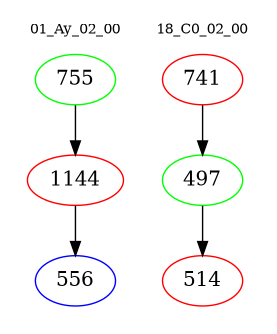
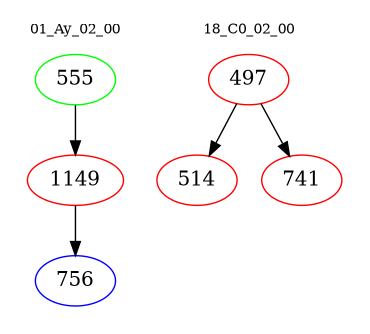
node "755": label "755" -> "555"
edge "741" -> "497": reversed
node "1144": label "1144" -> "1149"
node "497": color green -> red
node "556": label "556" -> "756"
